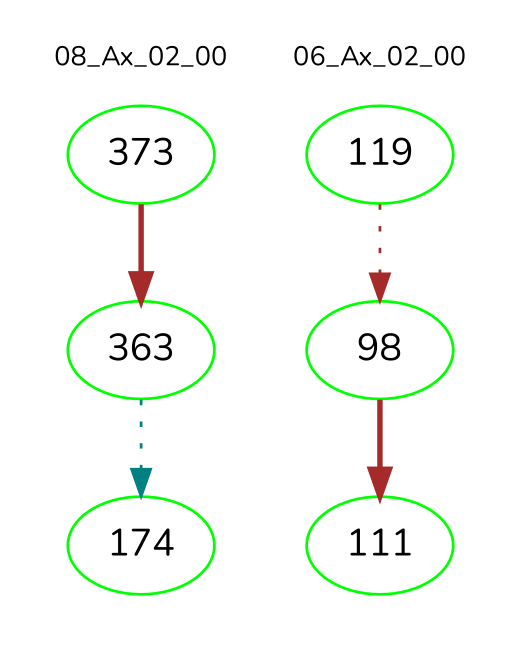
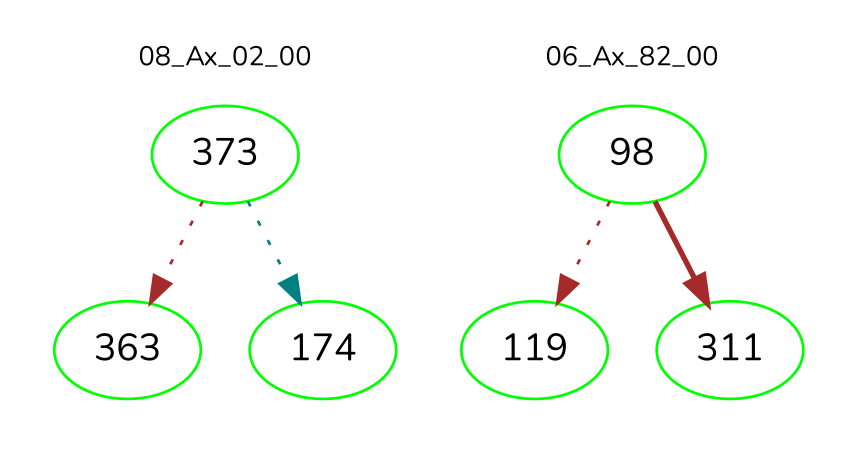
cluster "06_Ax_02_00": label "06_Ax_02_00" -> "06_Ax_82_00"
edge "373" -> "363": style bold -> dotted
edge "119" -> "98": reversed
edge "363" -> "174": now "373" -> "174"
node "111": label "111" -> "311"
